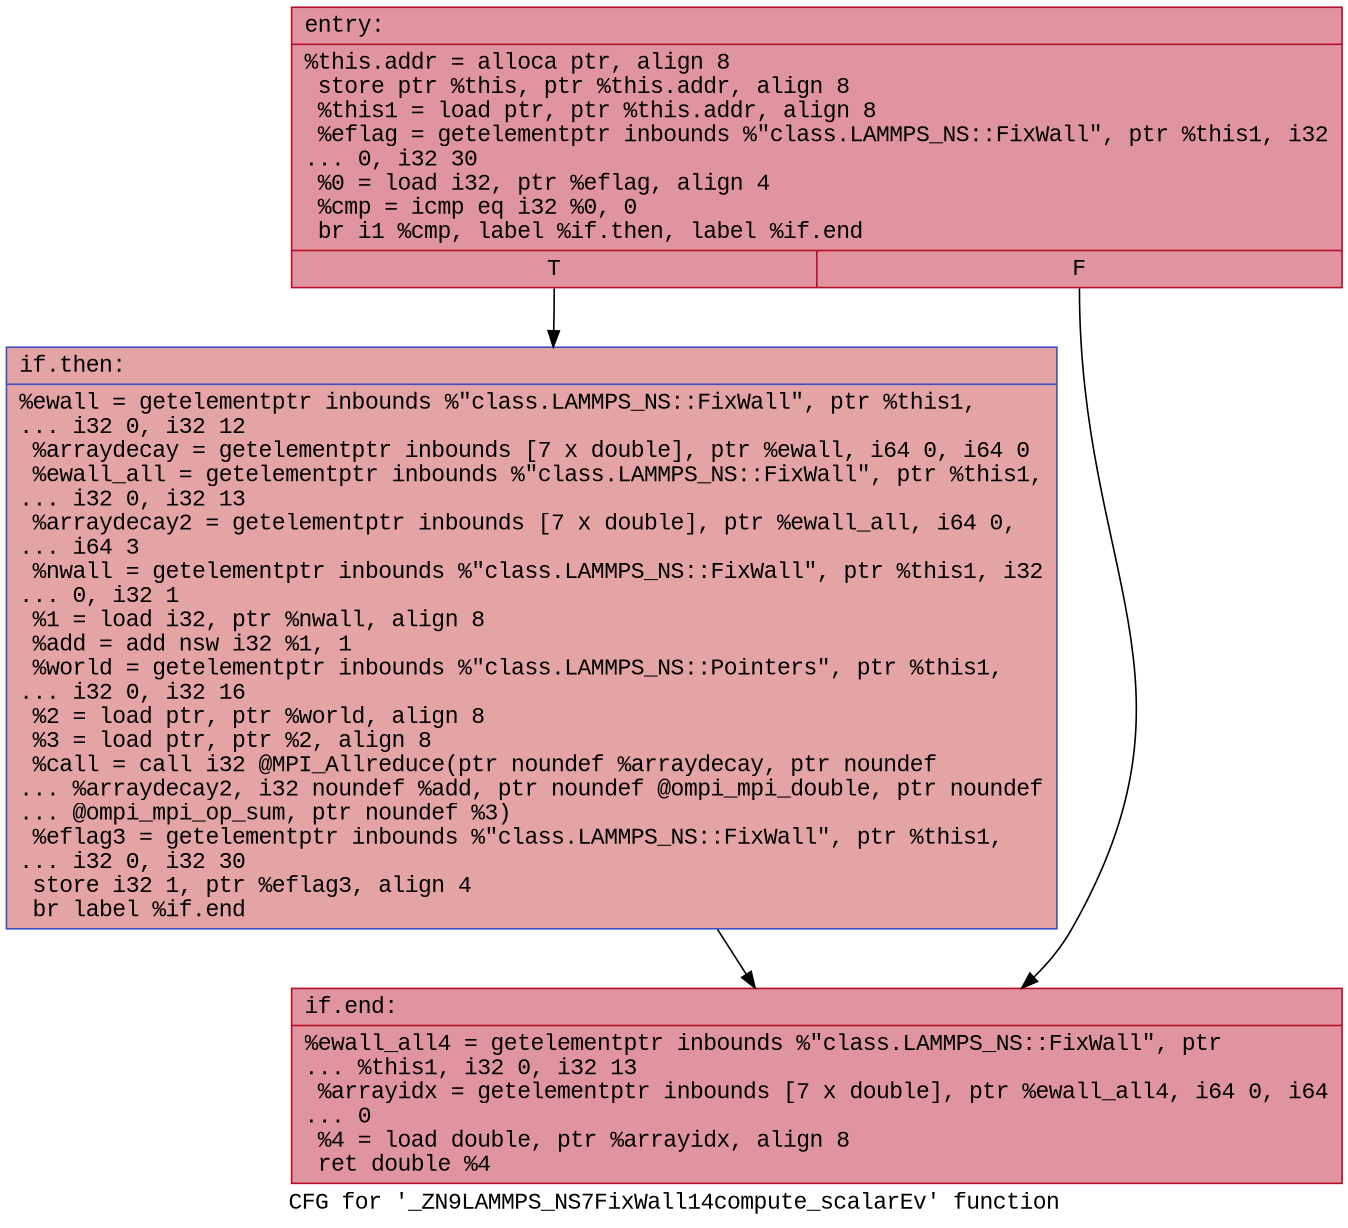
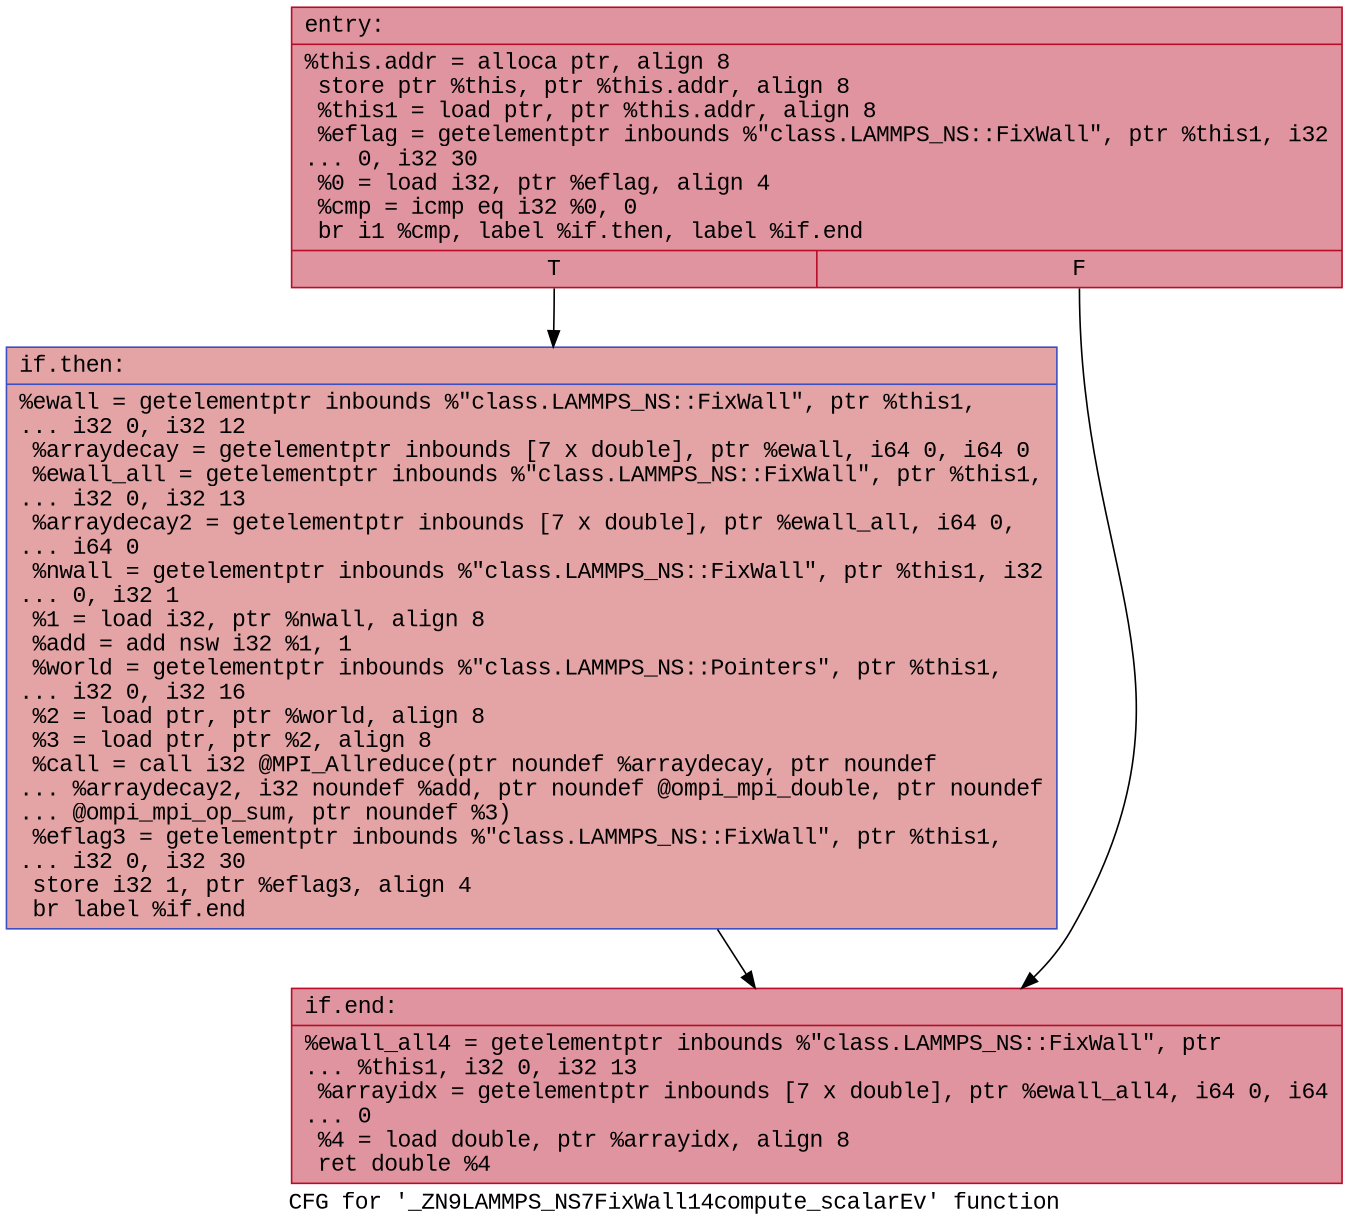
node "if.then:": text "... i64 3" -> "... i64 0"
